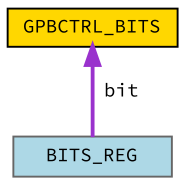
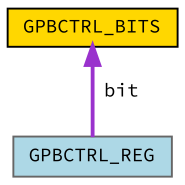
node "BITS_REG": label "BITS_REG" -> "GPBCTRL_REG"
